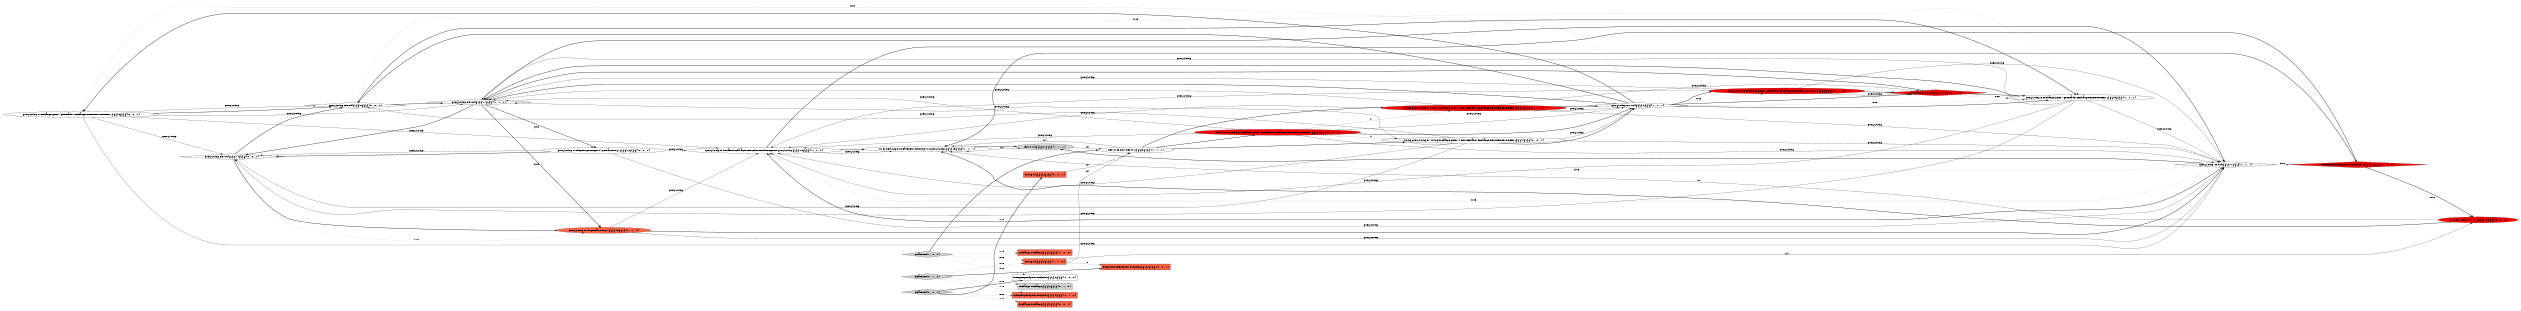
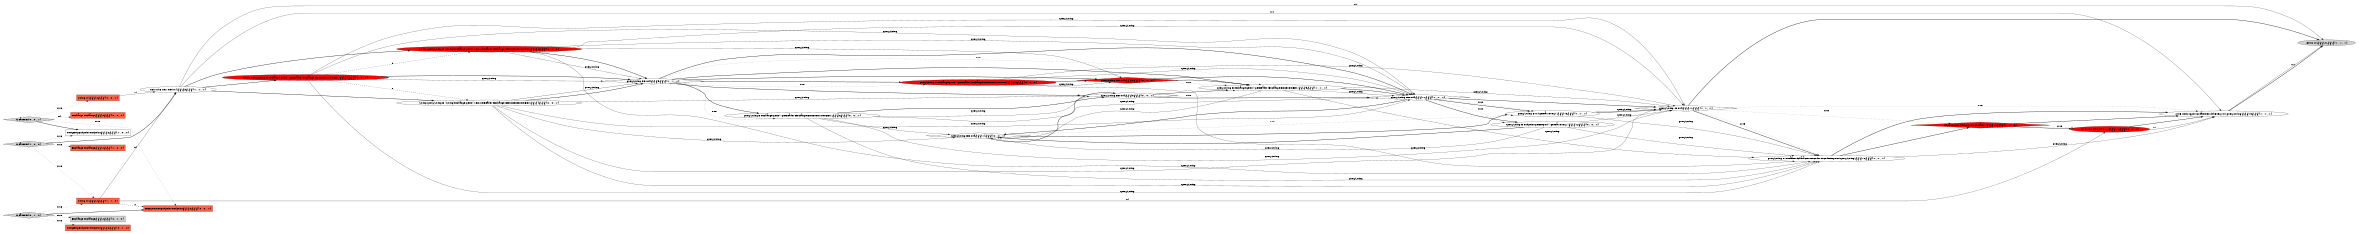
edge "return uri@@@21@@@['1', '1', '1']" -> "URI uri = new URI(url)@@@3@@@['1', '1', '1']": reversed
node "queryString = uri.getRawQuery()@@@15@@@['1', '1', '1']": fillcolor tomato -> white
edge "createURI['0', '0', '1']" -> "String url@@@2@@@['0', '0', '1']": style bold -> dotted
edge "createURI['0', '0', '1']" -> "NettyHttpEndpoint endpoint@@@2@@@['0', '1', '0']": now "createURI['0', '0', '1']" -> "HttpCommonEndpoint endpoint@@@2@@@['0', '0', '1']"
edge "createURI['0', '0', '1']" -> "Exchange exchange@@@2@@@['0', '0', '1']": label "true" -> "url"
